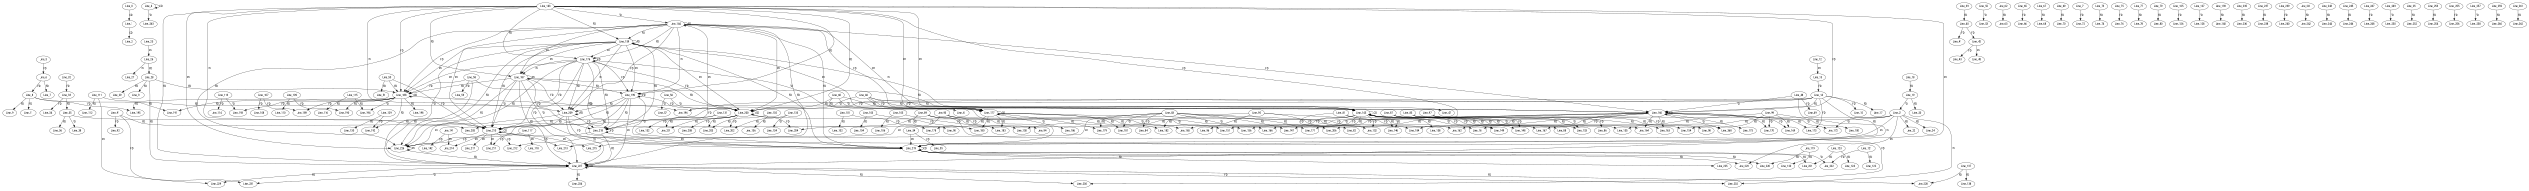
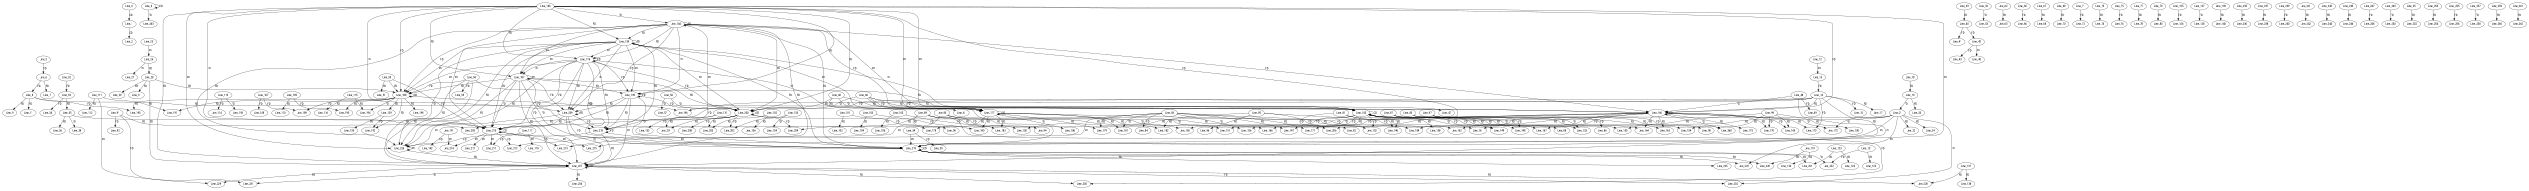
edge "Line_188" -> "Line_193": now "Line_188" -> "Line_129"
edge "Line_199" -> "Line_226": now "Line_58" -> "Line_226"
